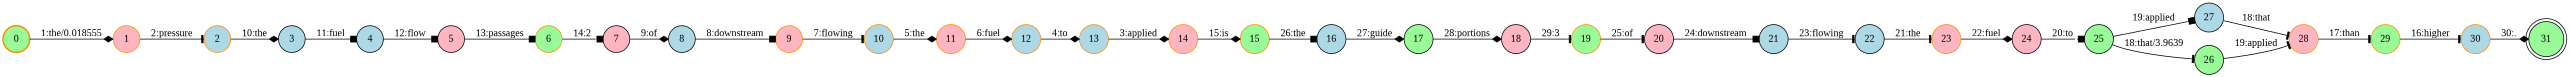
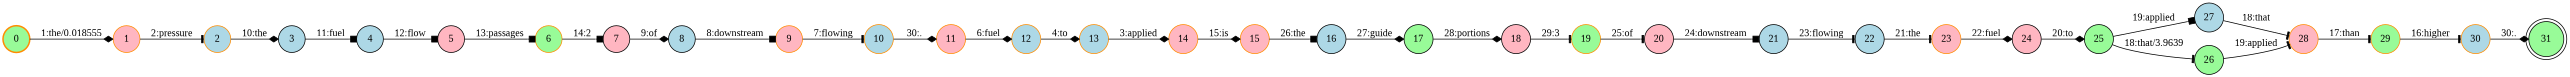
edge "10" -> "11": label "5:the" -> "30:."
node "15": fillcolor palegreen -> lightpink
edge "24" -> "25": arrowhead box -> diamond
